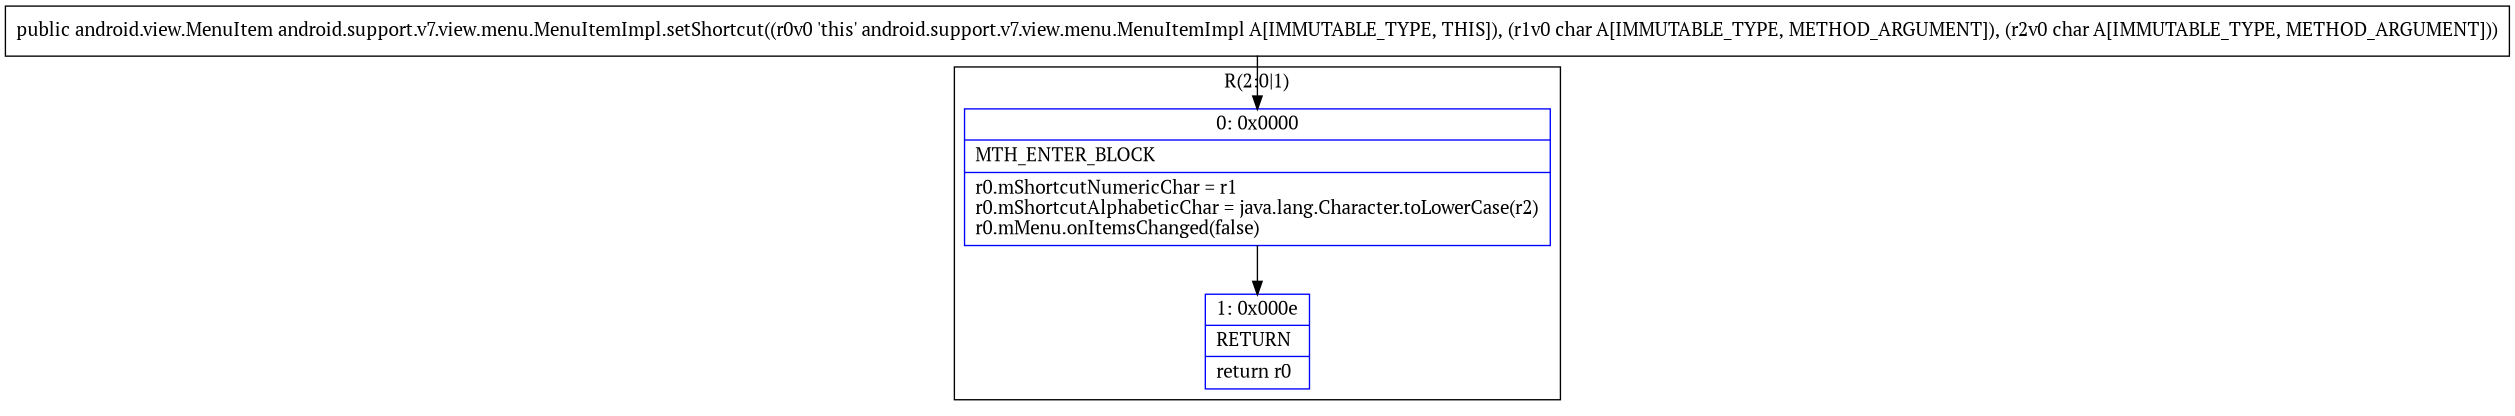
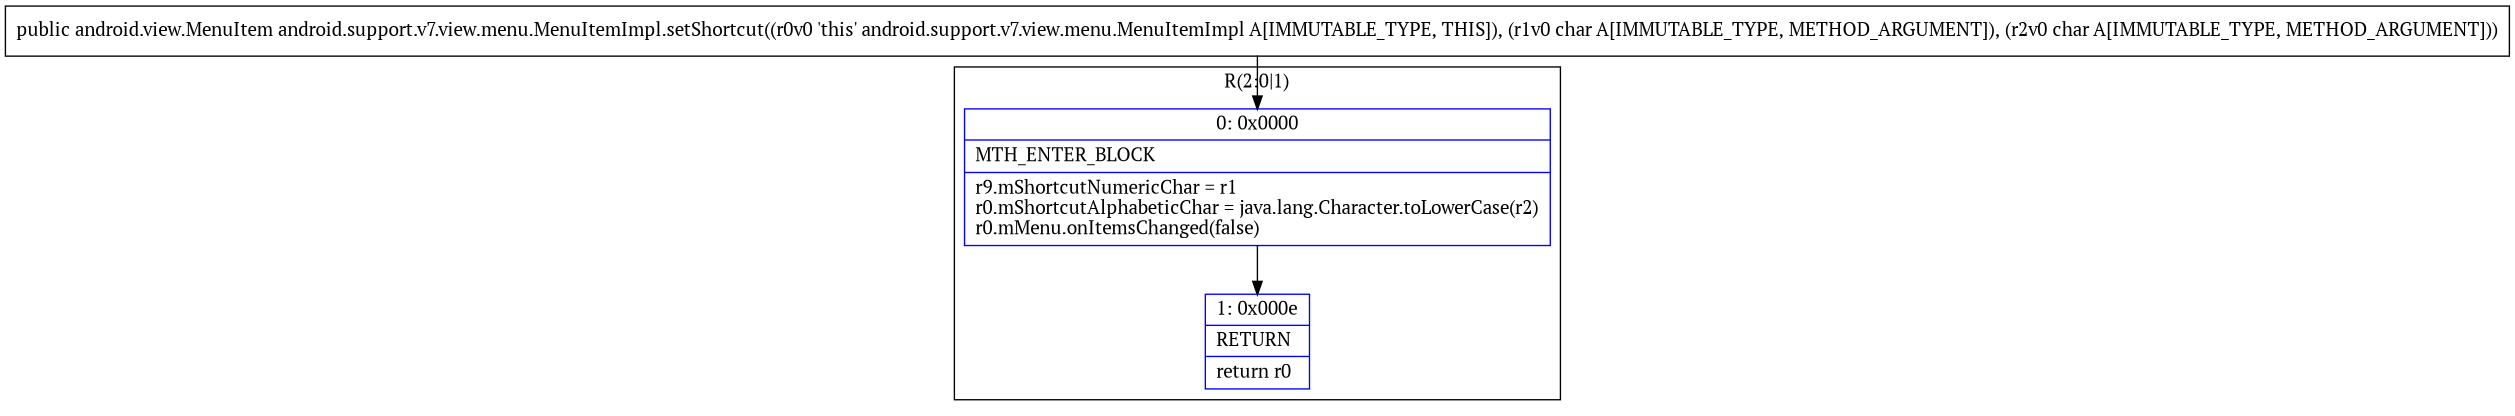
node "0: 0x0000": text "r0.mShortcutNumericChar = r1" -> "r9.mShortcutNumericChar = r1"
